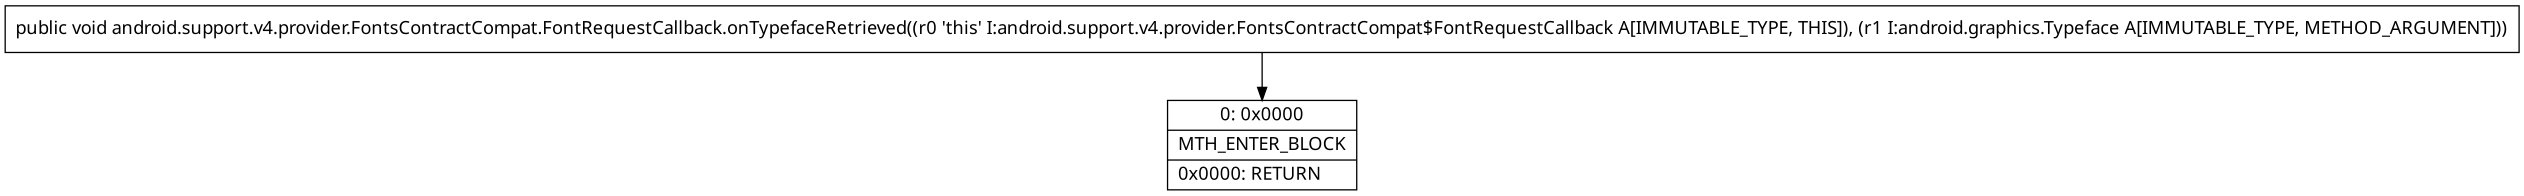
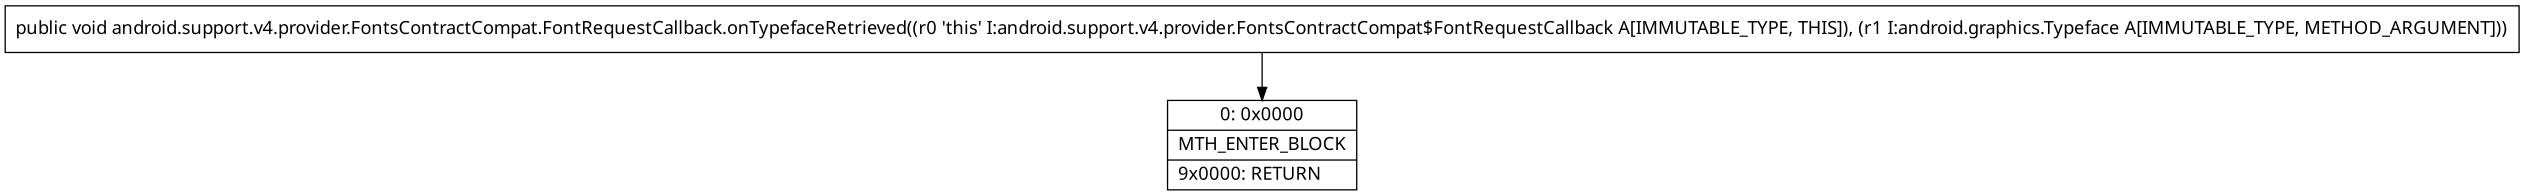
node "0: 0x0000": text "0x0000: RETURN" -> "9x0000: RETURN"
